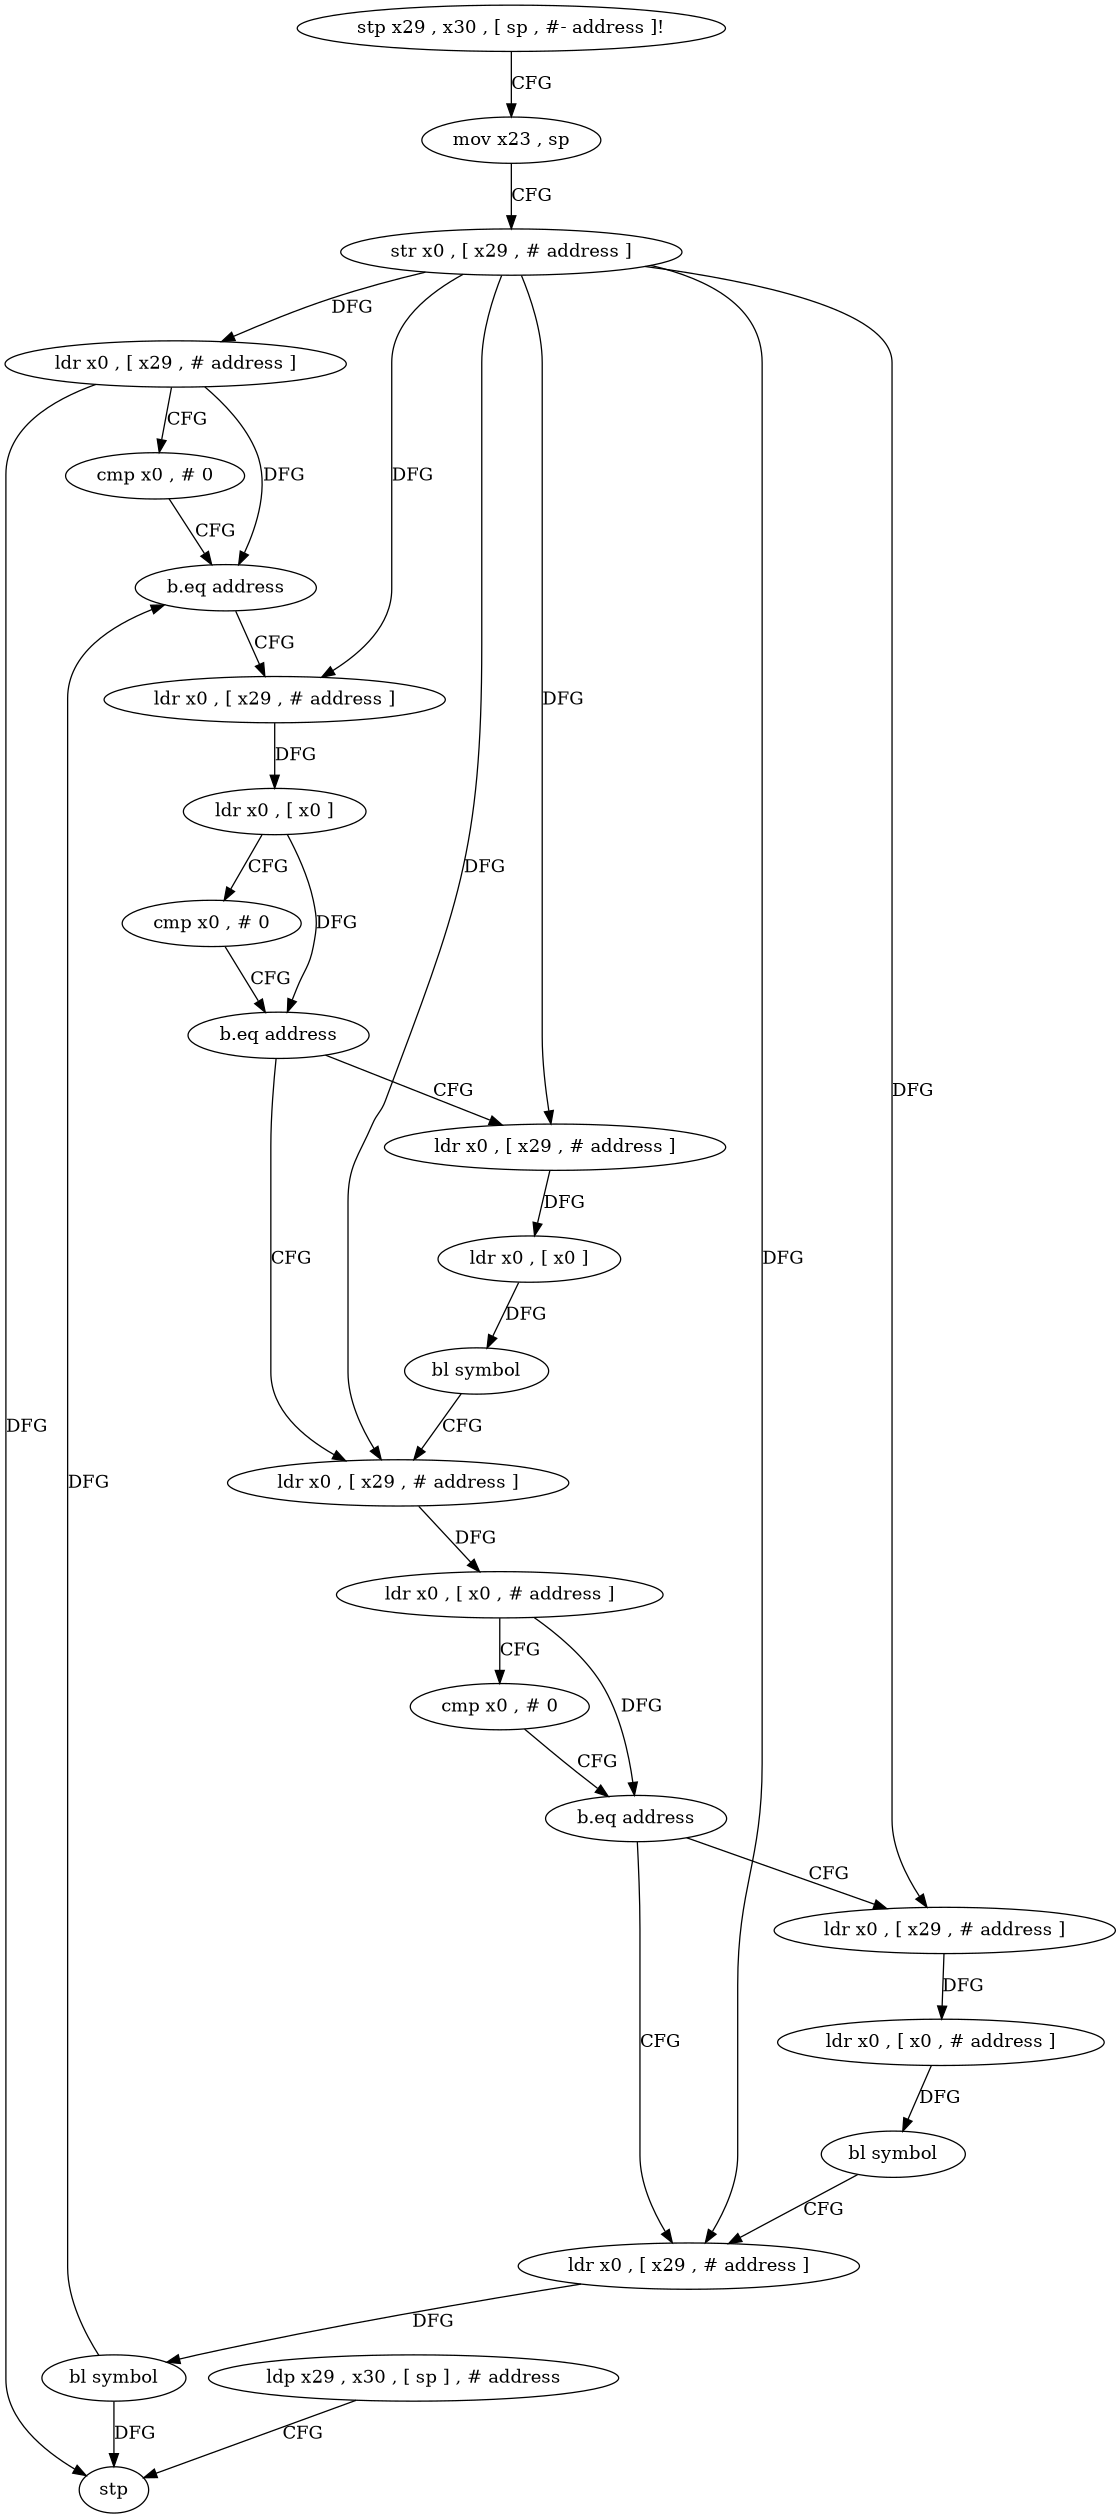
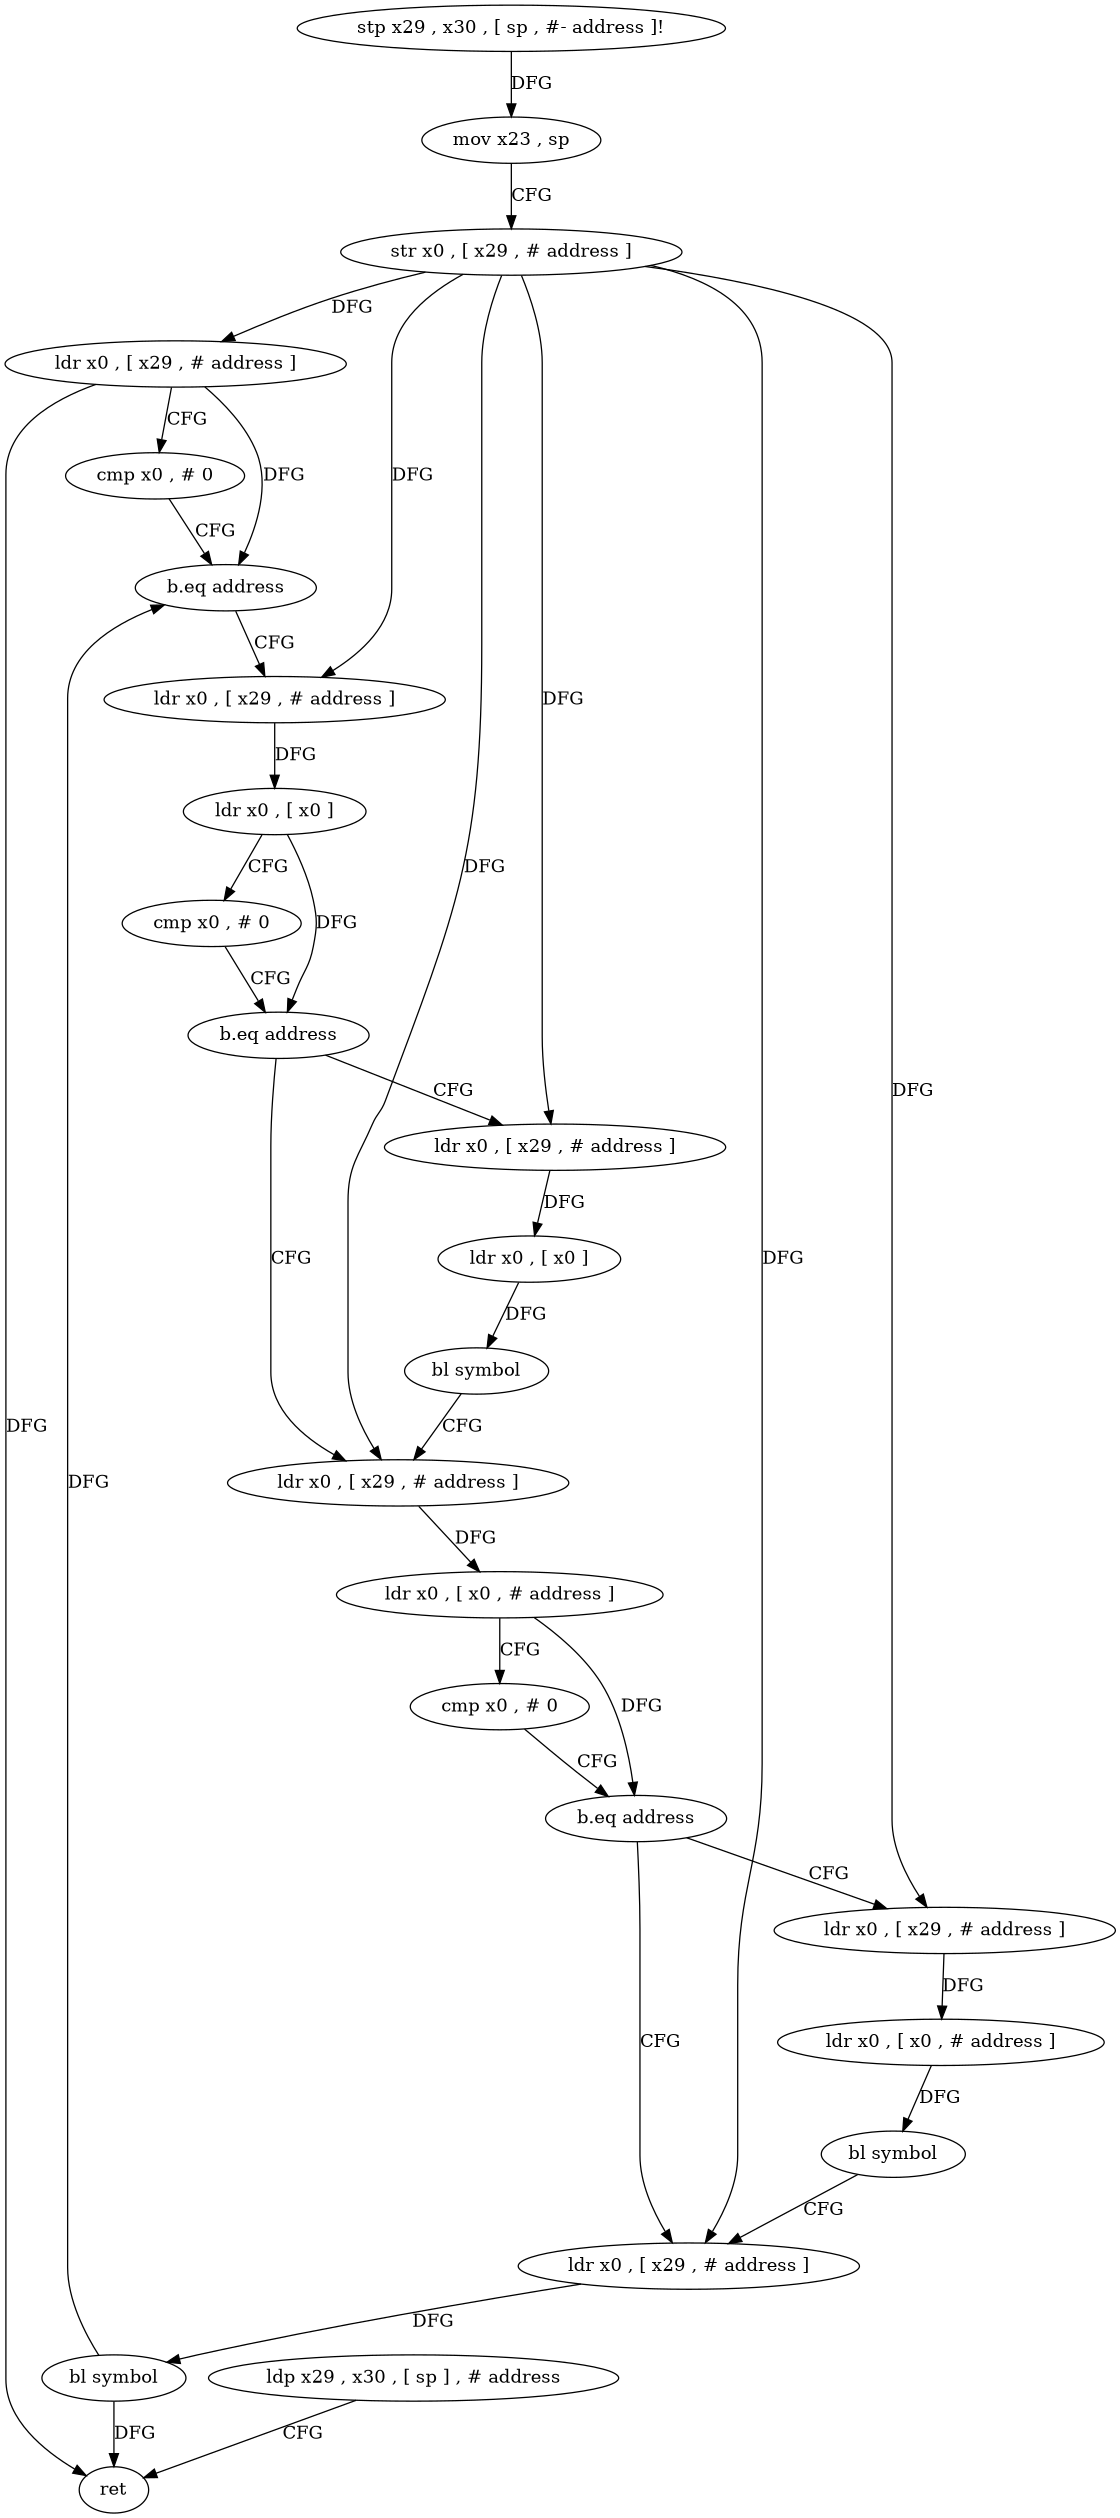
edge "stp x29 , x30 , [ sp , #- address ]!" -> "mov x23 , sp": label "CFG" -> "DFG"
node "stp": label "stp" -> "ret"
